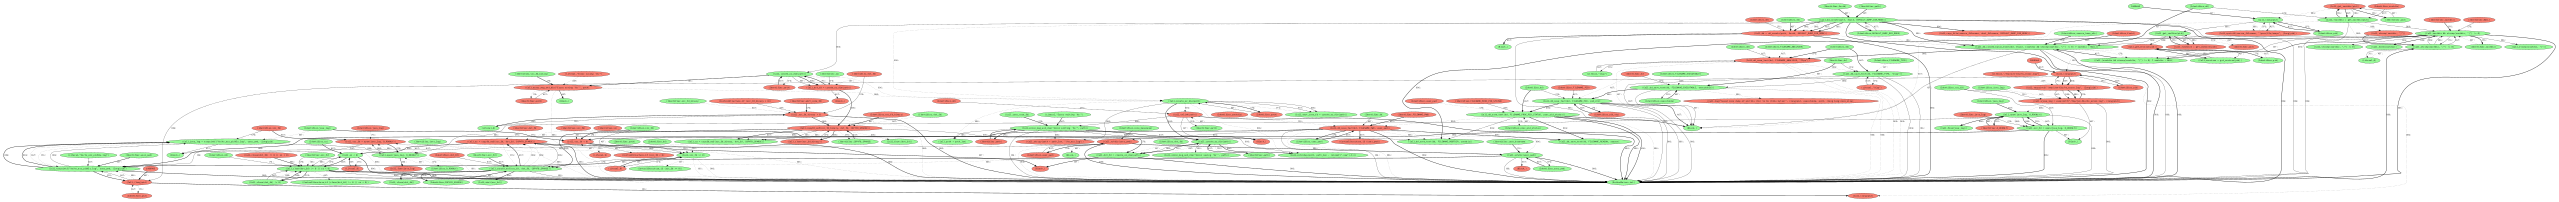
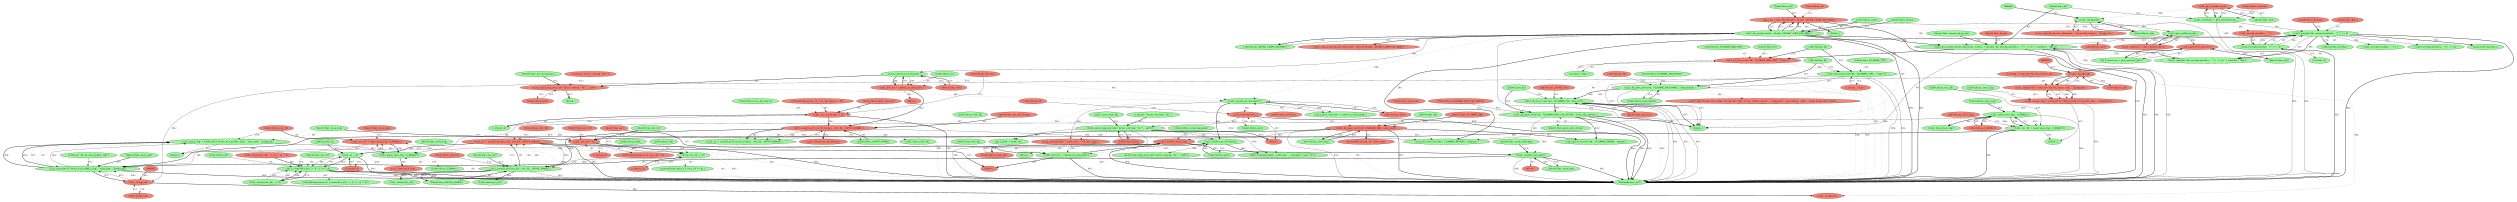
edge "(Call,dd = dd_create(path, fsuid, DEFAULT_DUMP_DIR_MODE))" -> "(Call,dd_create(path, fsuid, DEFAULT_DUMP_DIR_MODE))": added, label "CFG:"
node "(Identifier,FILENAME_PID)": label "(Identifier,FILENAME_PID)" -> "(Identifier,STATUS_PID)"
